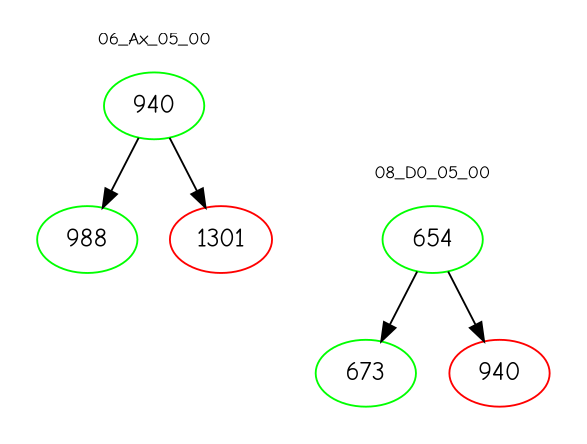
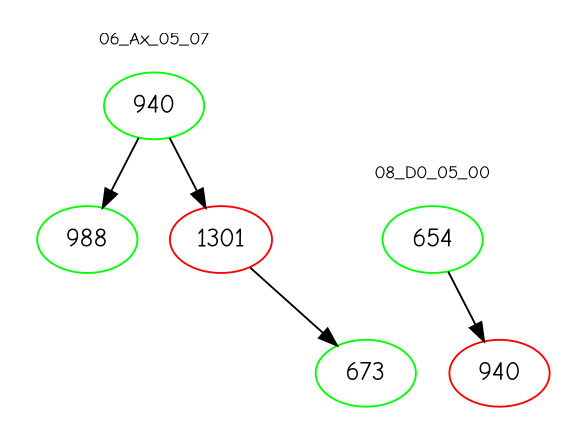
cluster "06_Ax_05_00": label "06_Ax_05_00" -> "06_Ax_05_07"
edge "654" -> "673": now "1301" -> "673"
